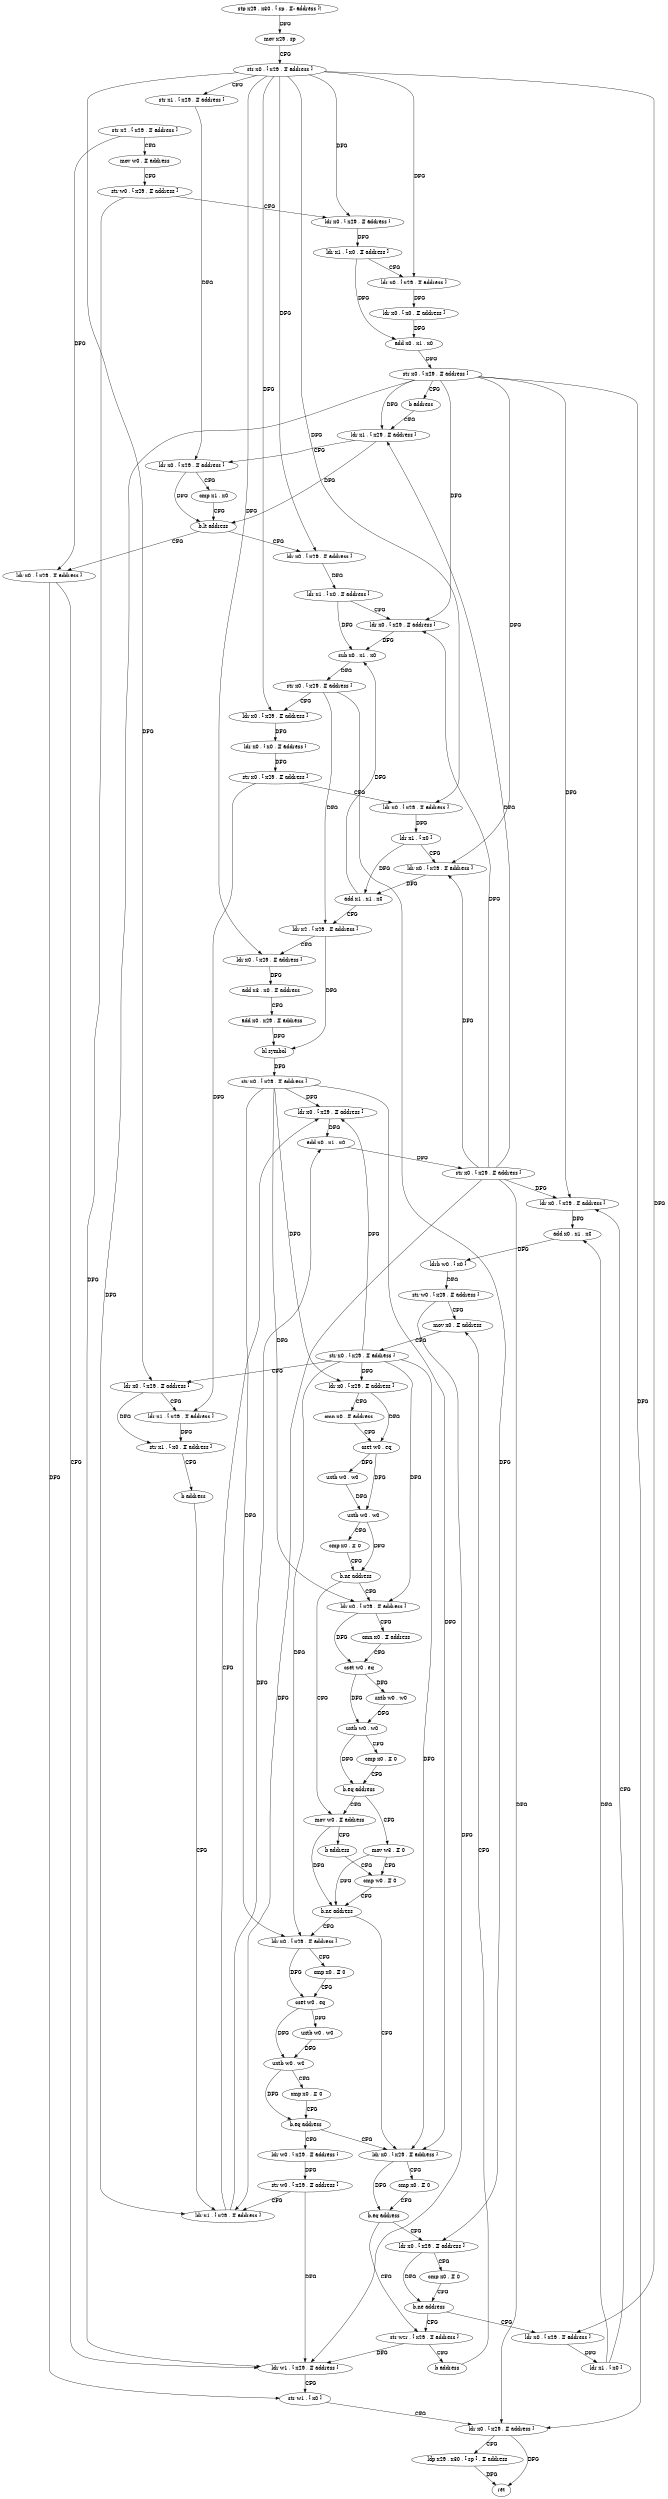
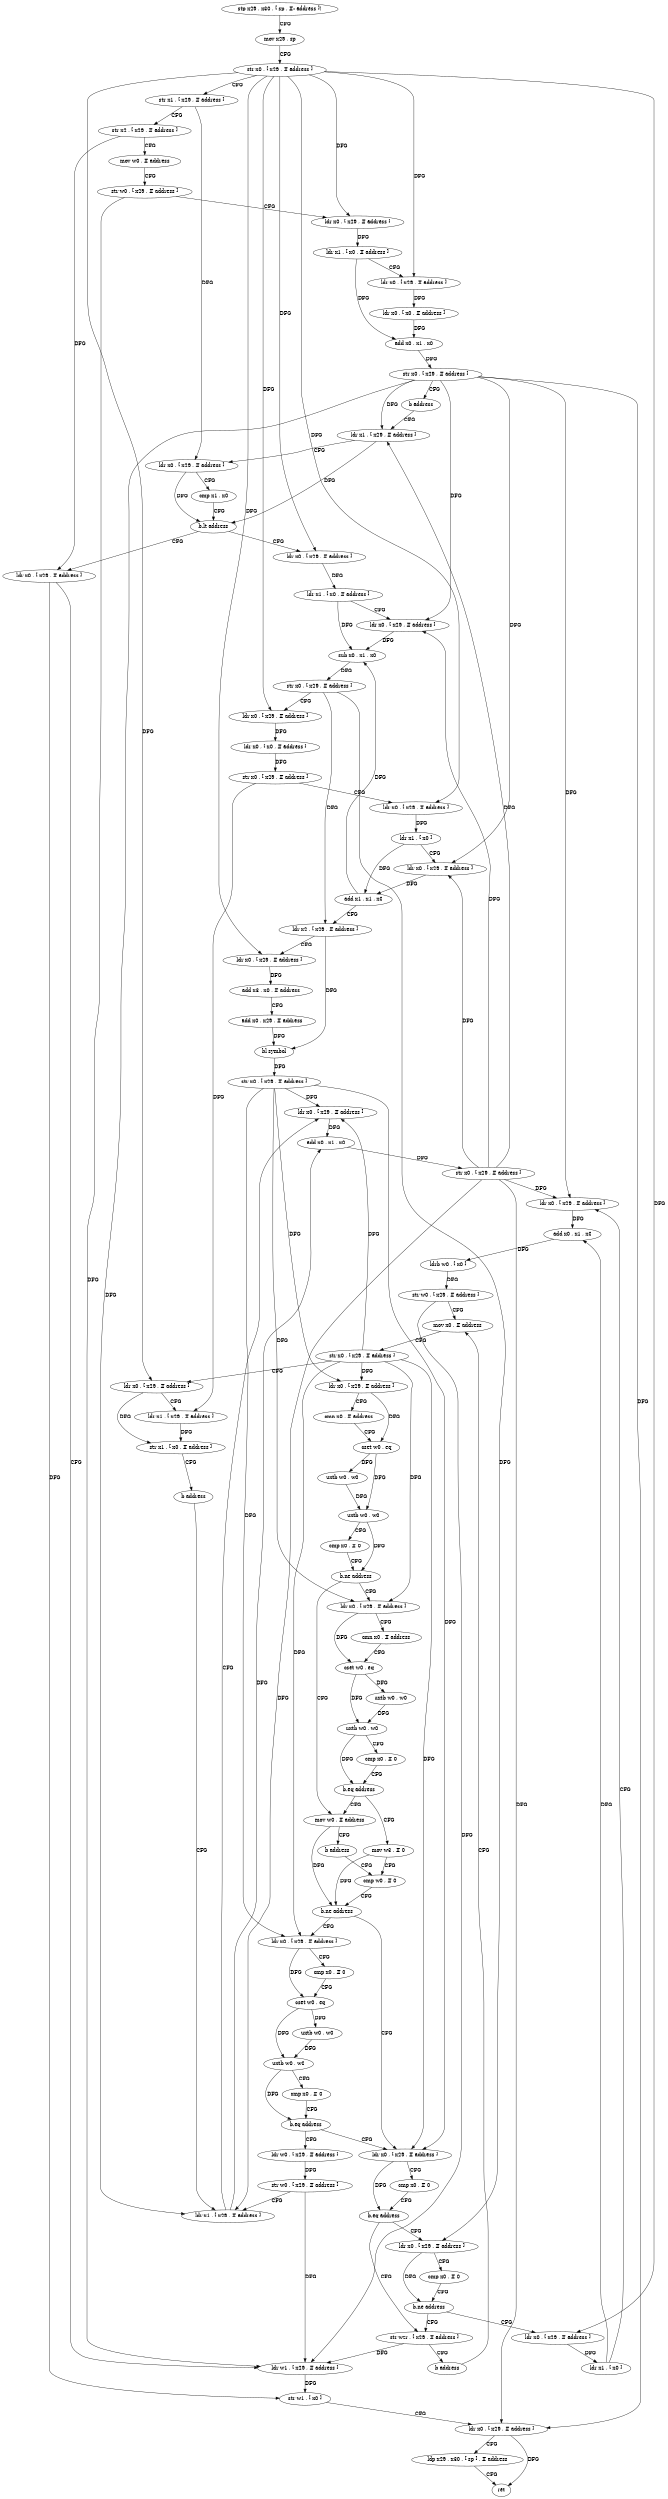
edge "stp x29 , x30 , [ sp , #- address ]!" -> "mov x29 , sp": label "DFG" -> "CFG"
edge "str x1 , [ x29 , # address ]" -> "str x2 , [ x29 , # address ]": added, label "CFG"
edge "ldr w1 , [ x29 , # address ]" -> "str w1 , [ x0 ]": label "CFG" -> "DFG"
edge "ldp x29 , x30 , [ sp ] , # address" -> "ret": label "DFG" -> "CFG"
